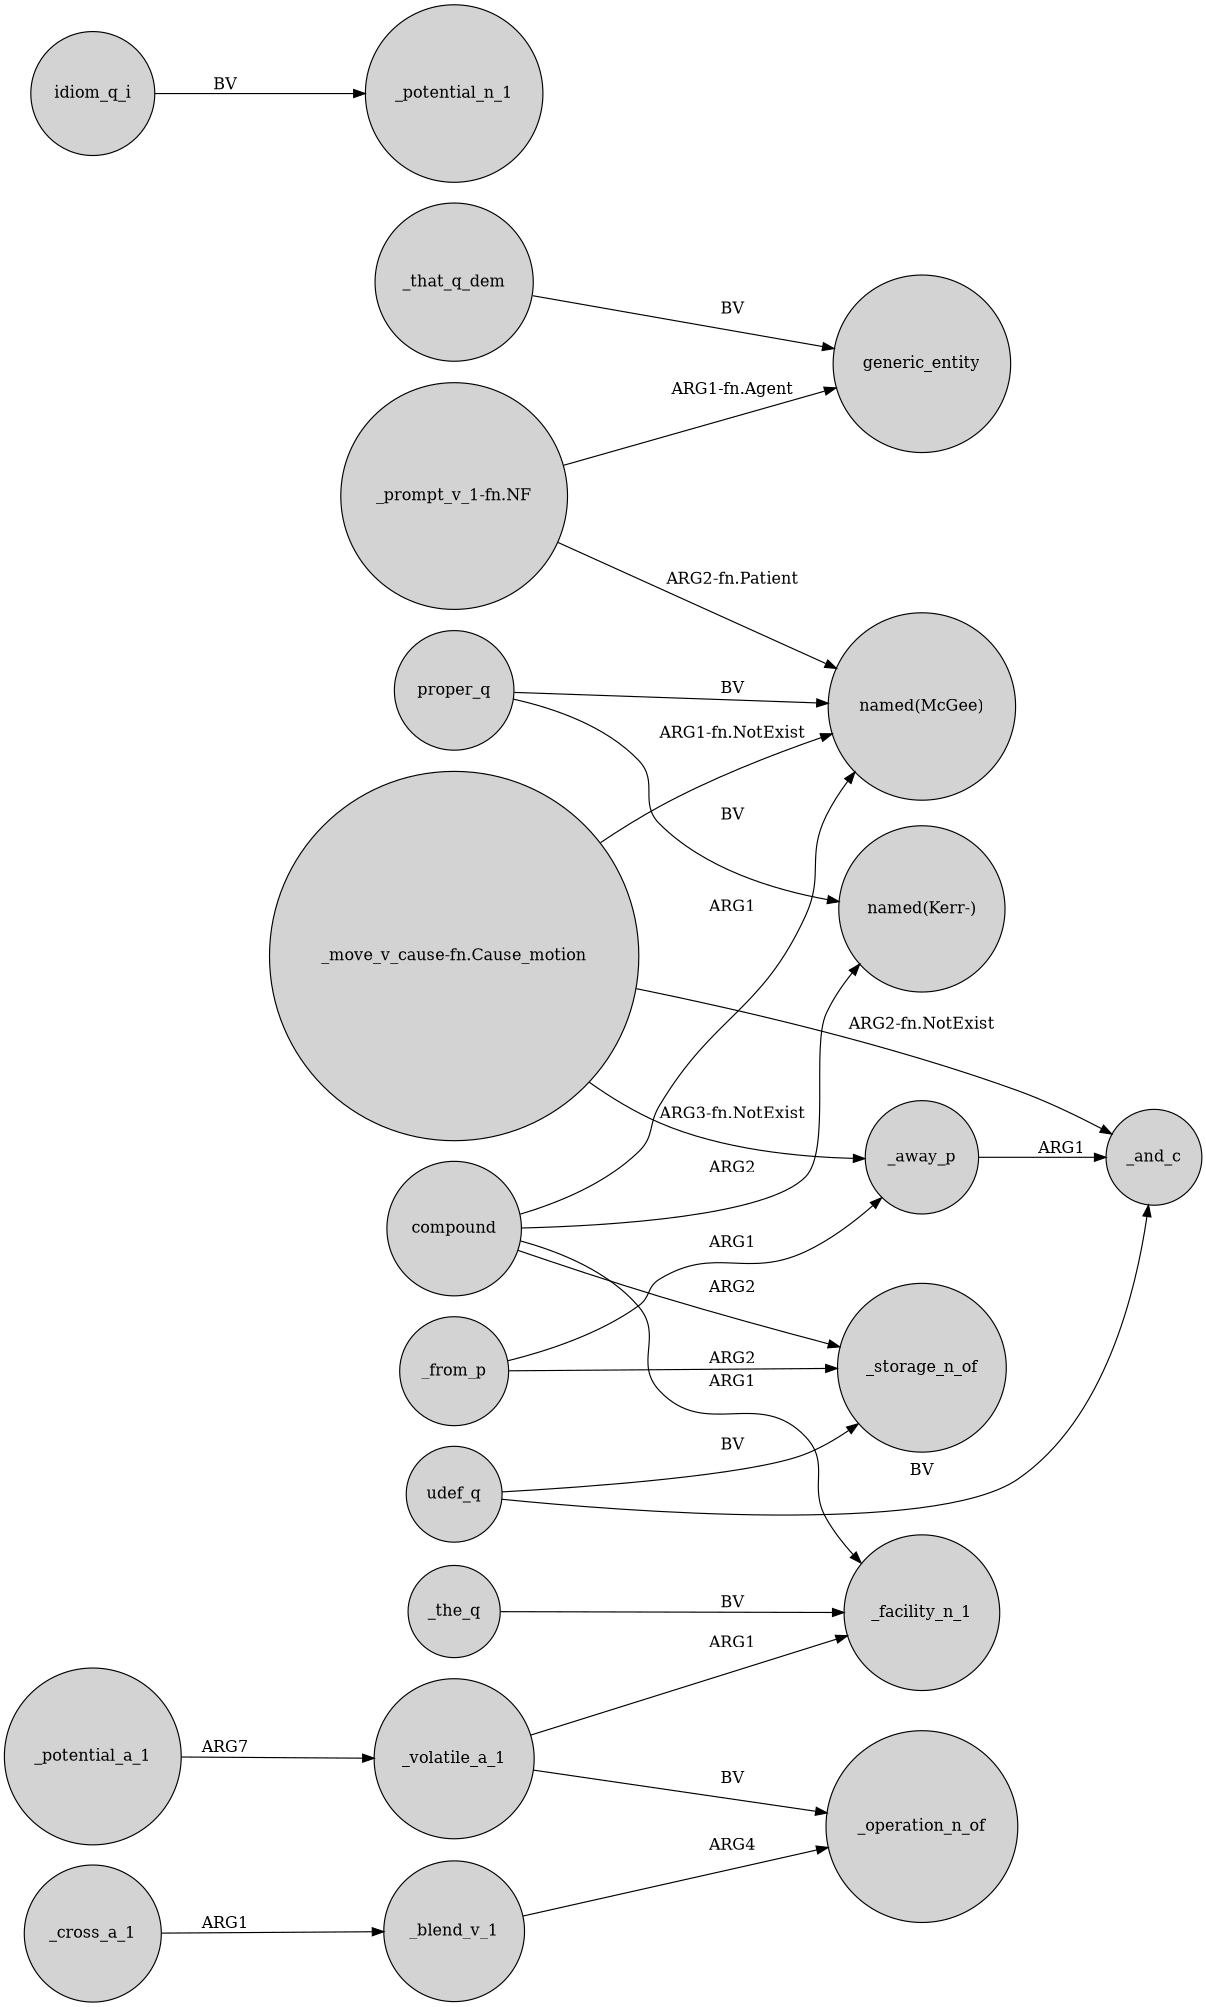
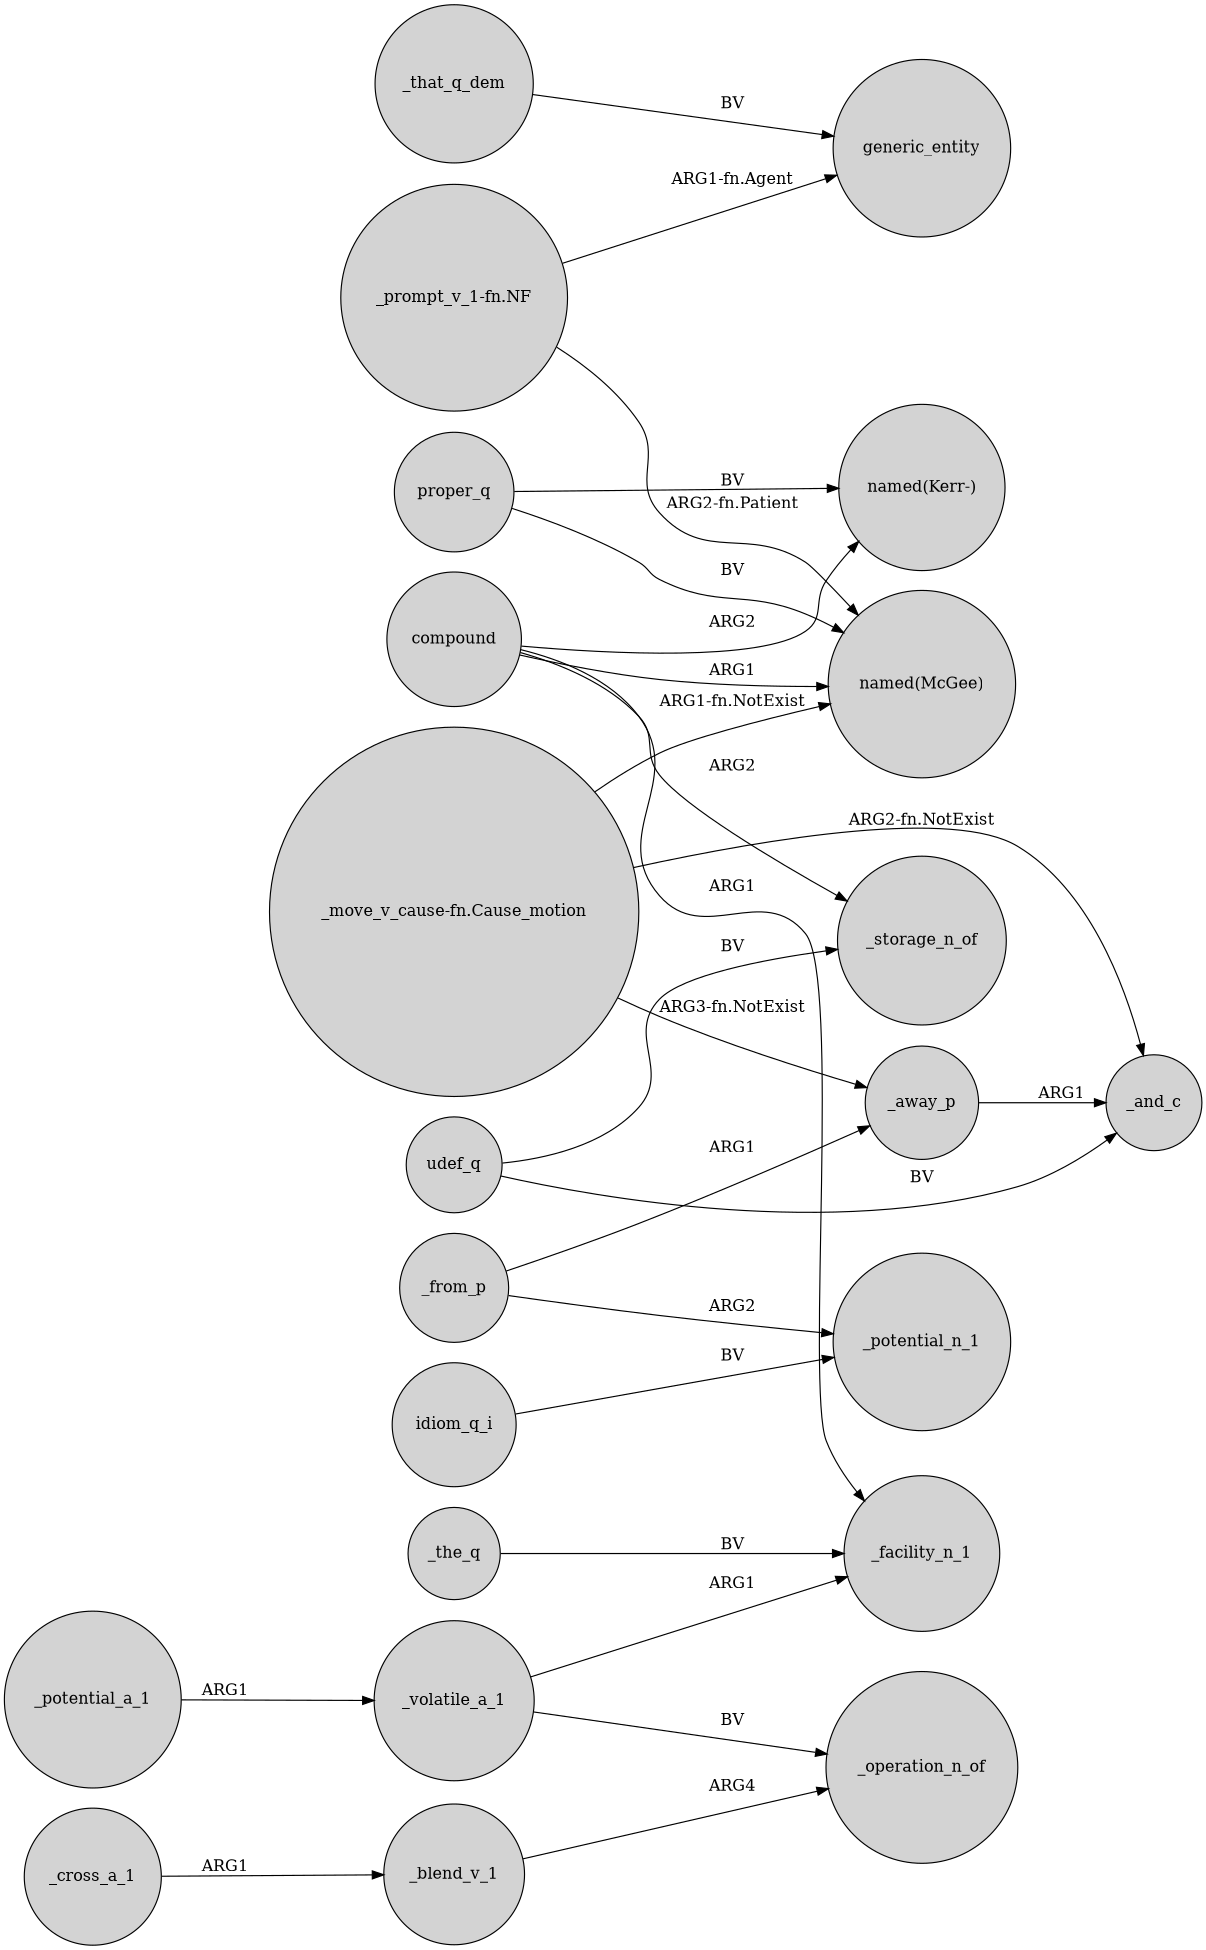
edge "_from_p" -> "_storage_n_of": now "_from_p" -> "_potential_n_1"
edge "_potential_a_1" -> "_volatile_a_1": label "ARG7" -> "ARG1"
